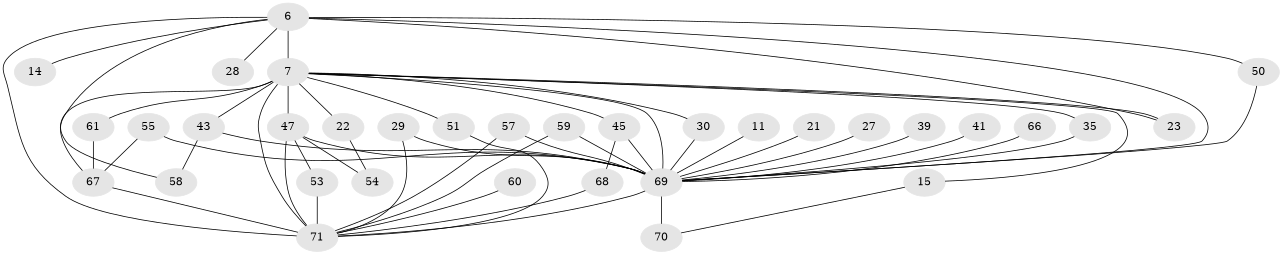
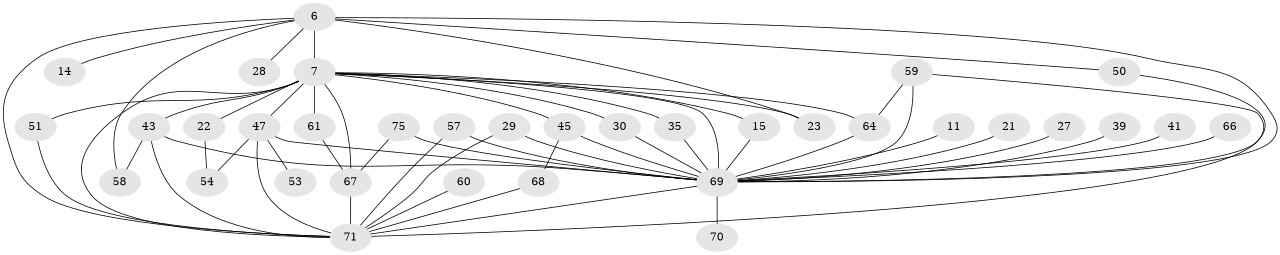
node "55": label "55" -> "75"
node "64": added
edge "53" -- "71": now "43" -- "71"
edge "15" -- "70": now "15" -- "69"
